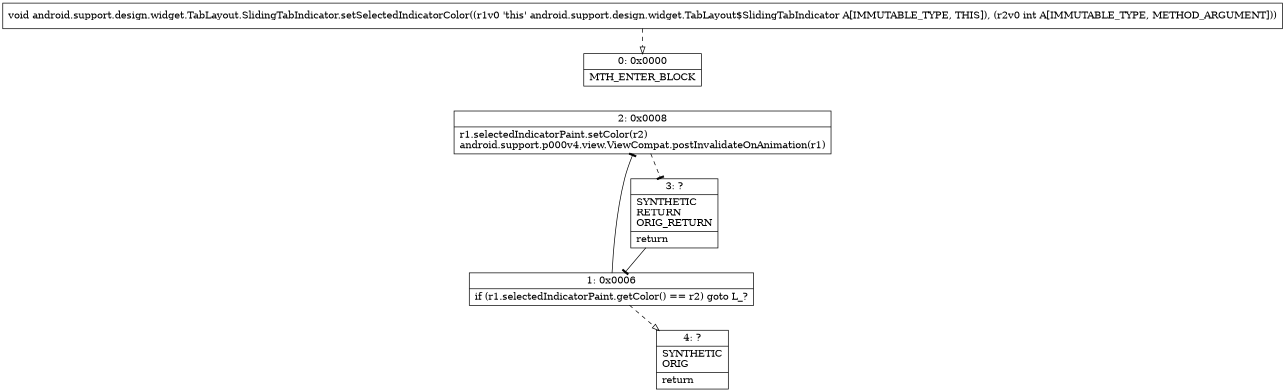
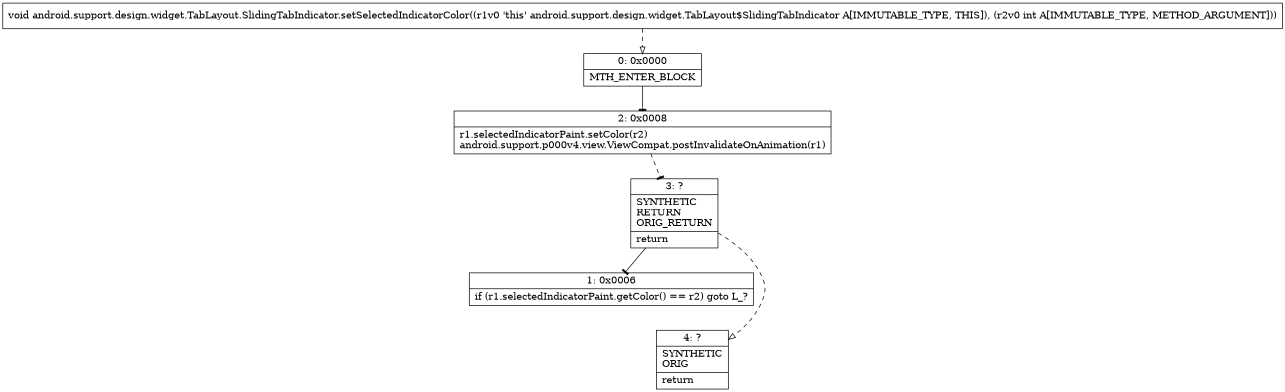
edge "1: 0x0006" -> "2: 0x0008": now "0: 0x0000" -> "2: 0x0008"
edge "1: 0x0006" -> "4: ?": now "3: ?" -> "4: ?"
